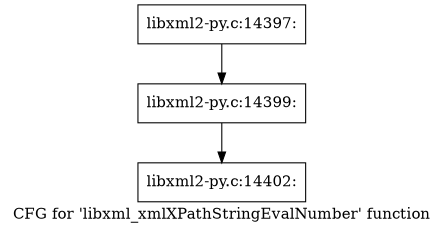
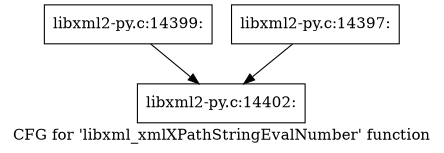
edge "libxml2-py.c:14397:" -> "libxml2-py.c:14399:": now "libxml2-py.c:14397:" -> "libxml2-py.c:14402:"
